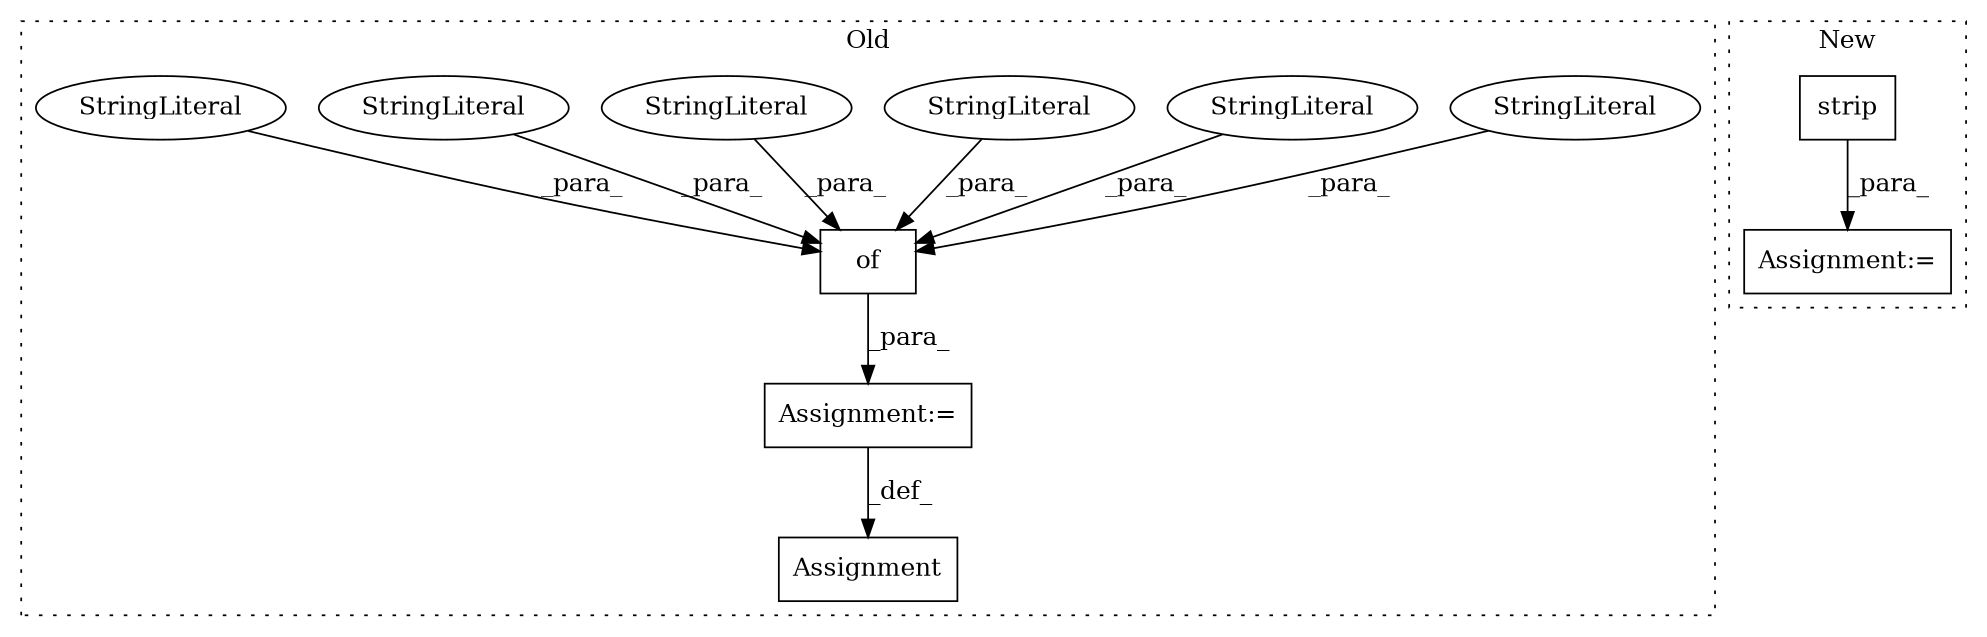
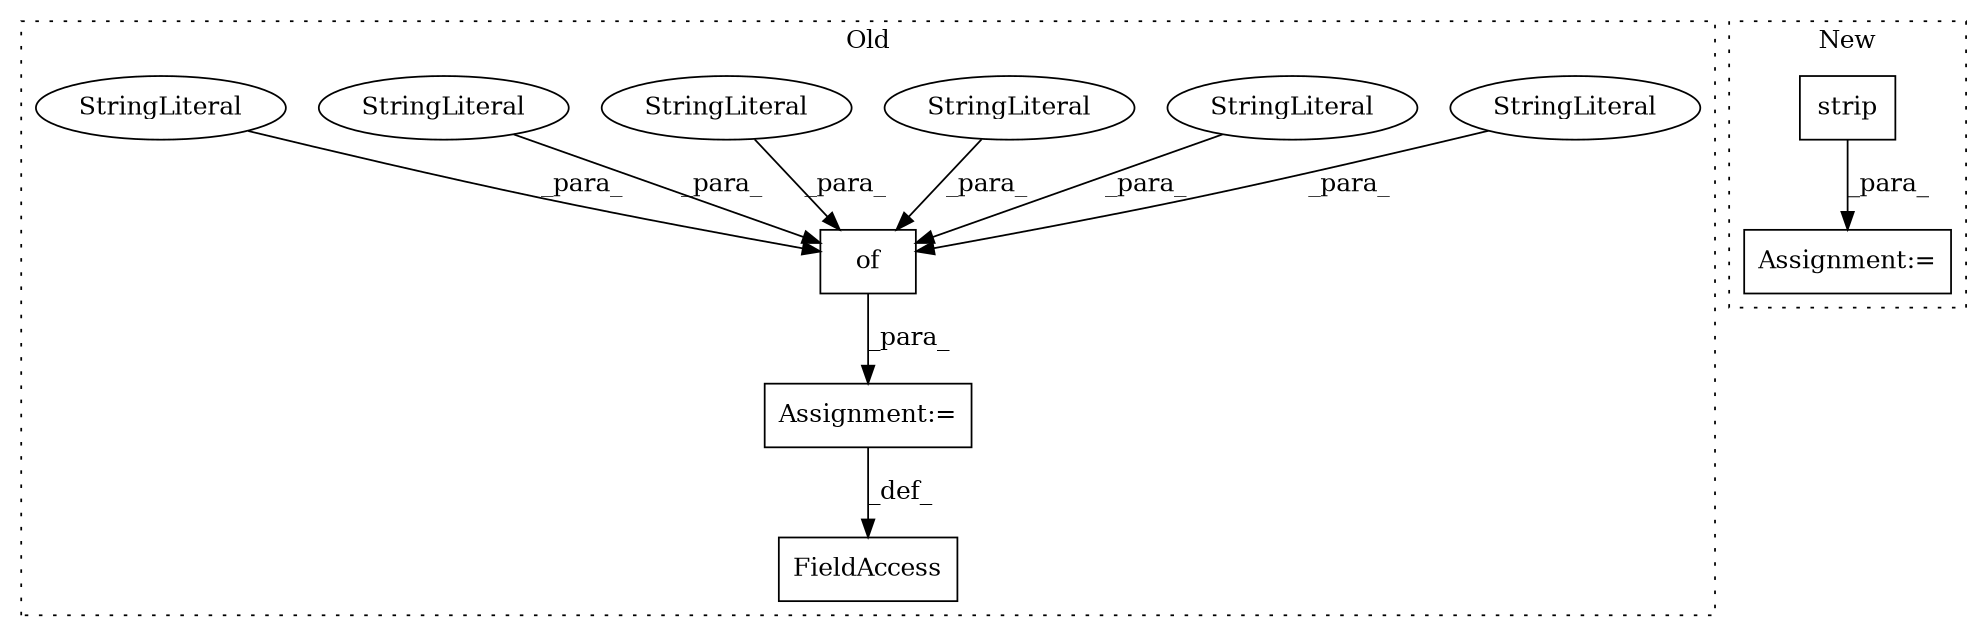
node "Assignment": label "Assignment" -> "FieldAccess"
